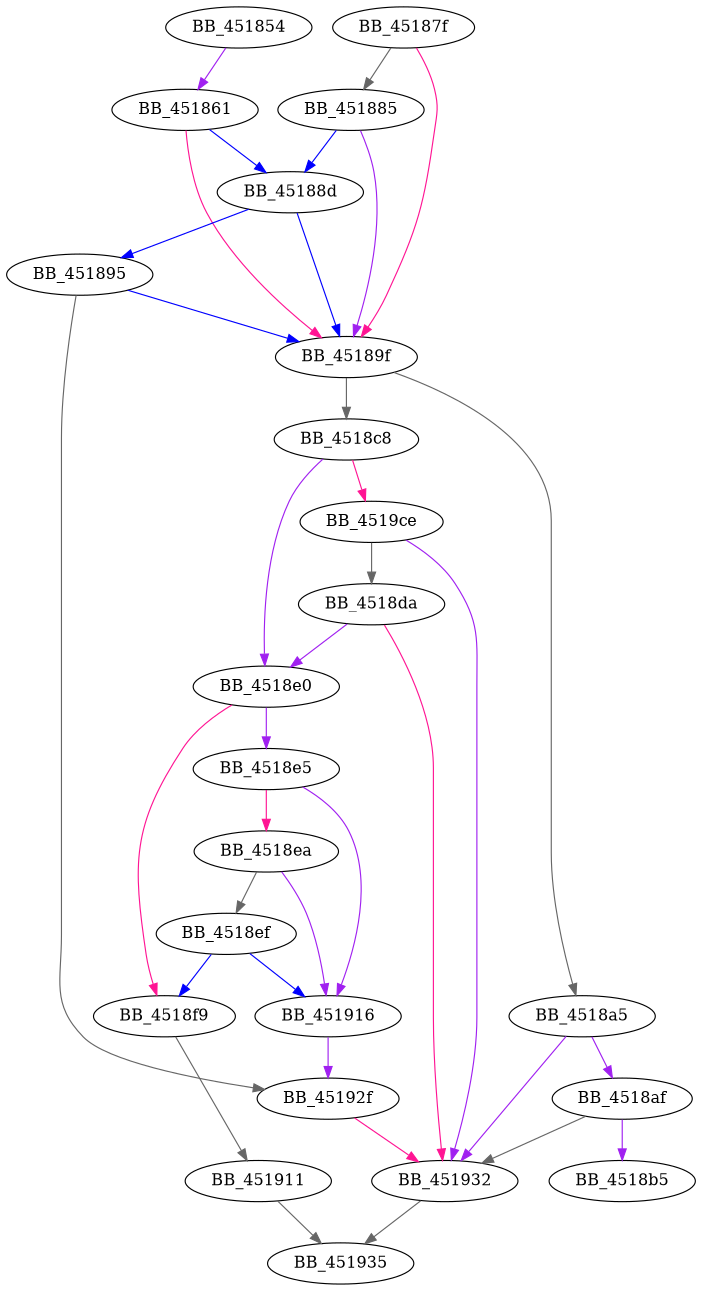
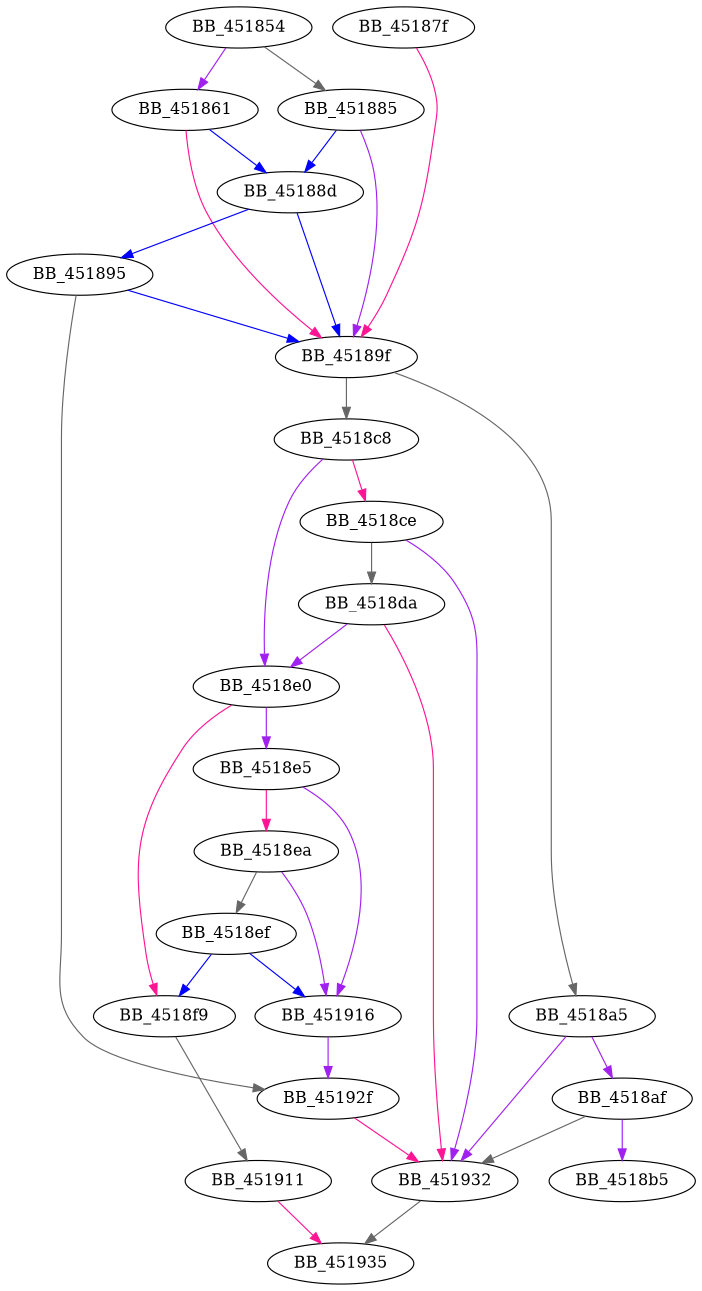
edge "BB_45187f" -> "BB_451885": now "BB_451854" -> "BB_451885"
node "BB_4519ce": label "BB_4519ce" -> "BB_4518ce"
edge "BB_451911" -> "BB_451935": color gray40 -> deeppink
